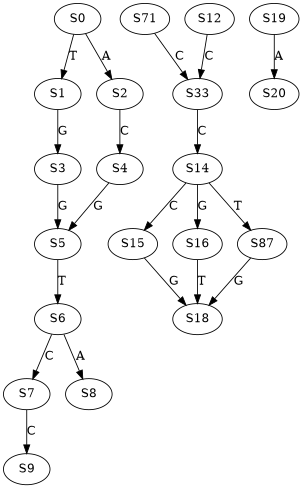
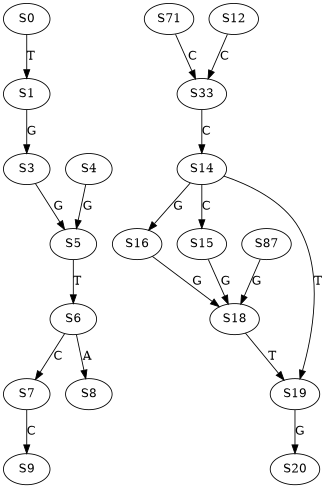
edge "S19" -> "S20": label "A" -> "G"
node "S2": removed
edge "S14" -> "S87": now "S14" -> "S19"
edge "S16" -> "S18": label "T" -> "G"
edge "S18" -> "S19": added, label "T"
